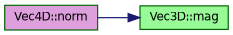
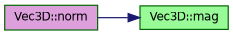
node "Vec4D::norm": label "Vec4D::norm" -> "Vec3D::norm"
